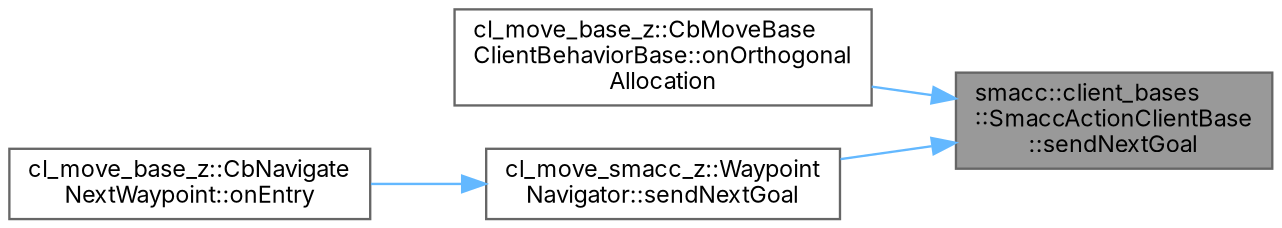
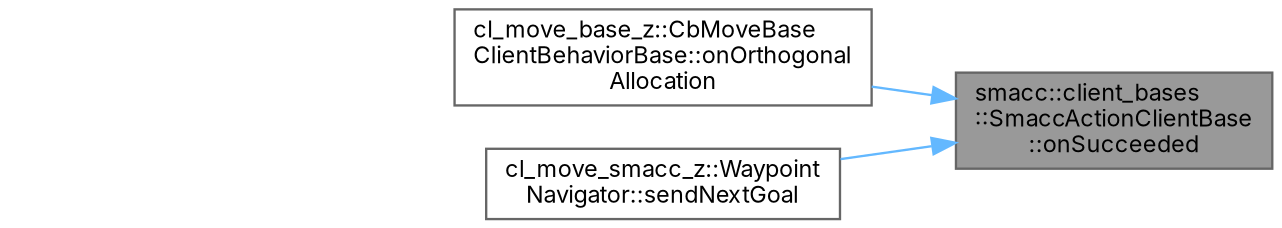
node "smacc::client_bases ::SmaccActionClientBase ::sendNextGoal": label "smacc::client_bases ::SmaccActionClientBase ::sendNextGoal" -> "smacc::client_bases ::SmaccActionClientBase ::onSucceeded"
node "cl_move_base_z::CbNavigate NextWaypoint::onEntry": removed
